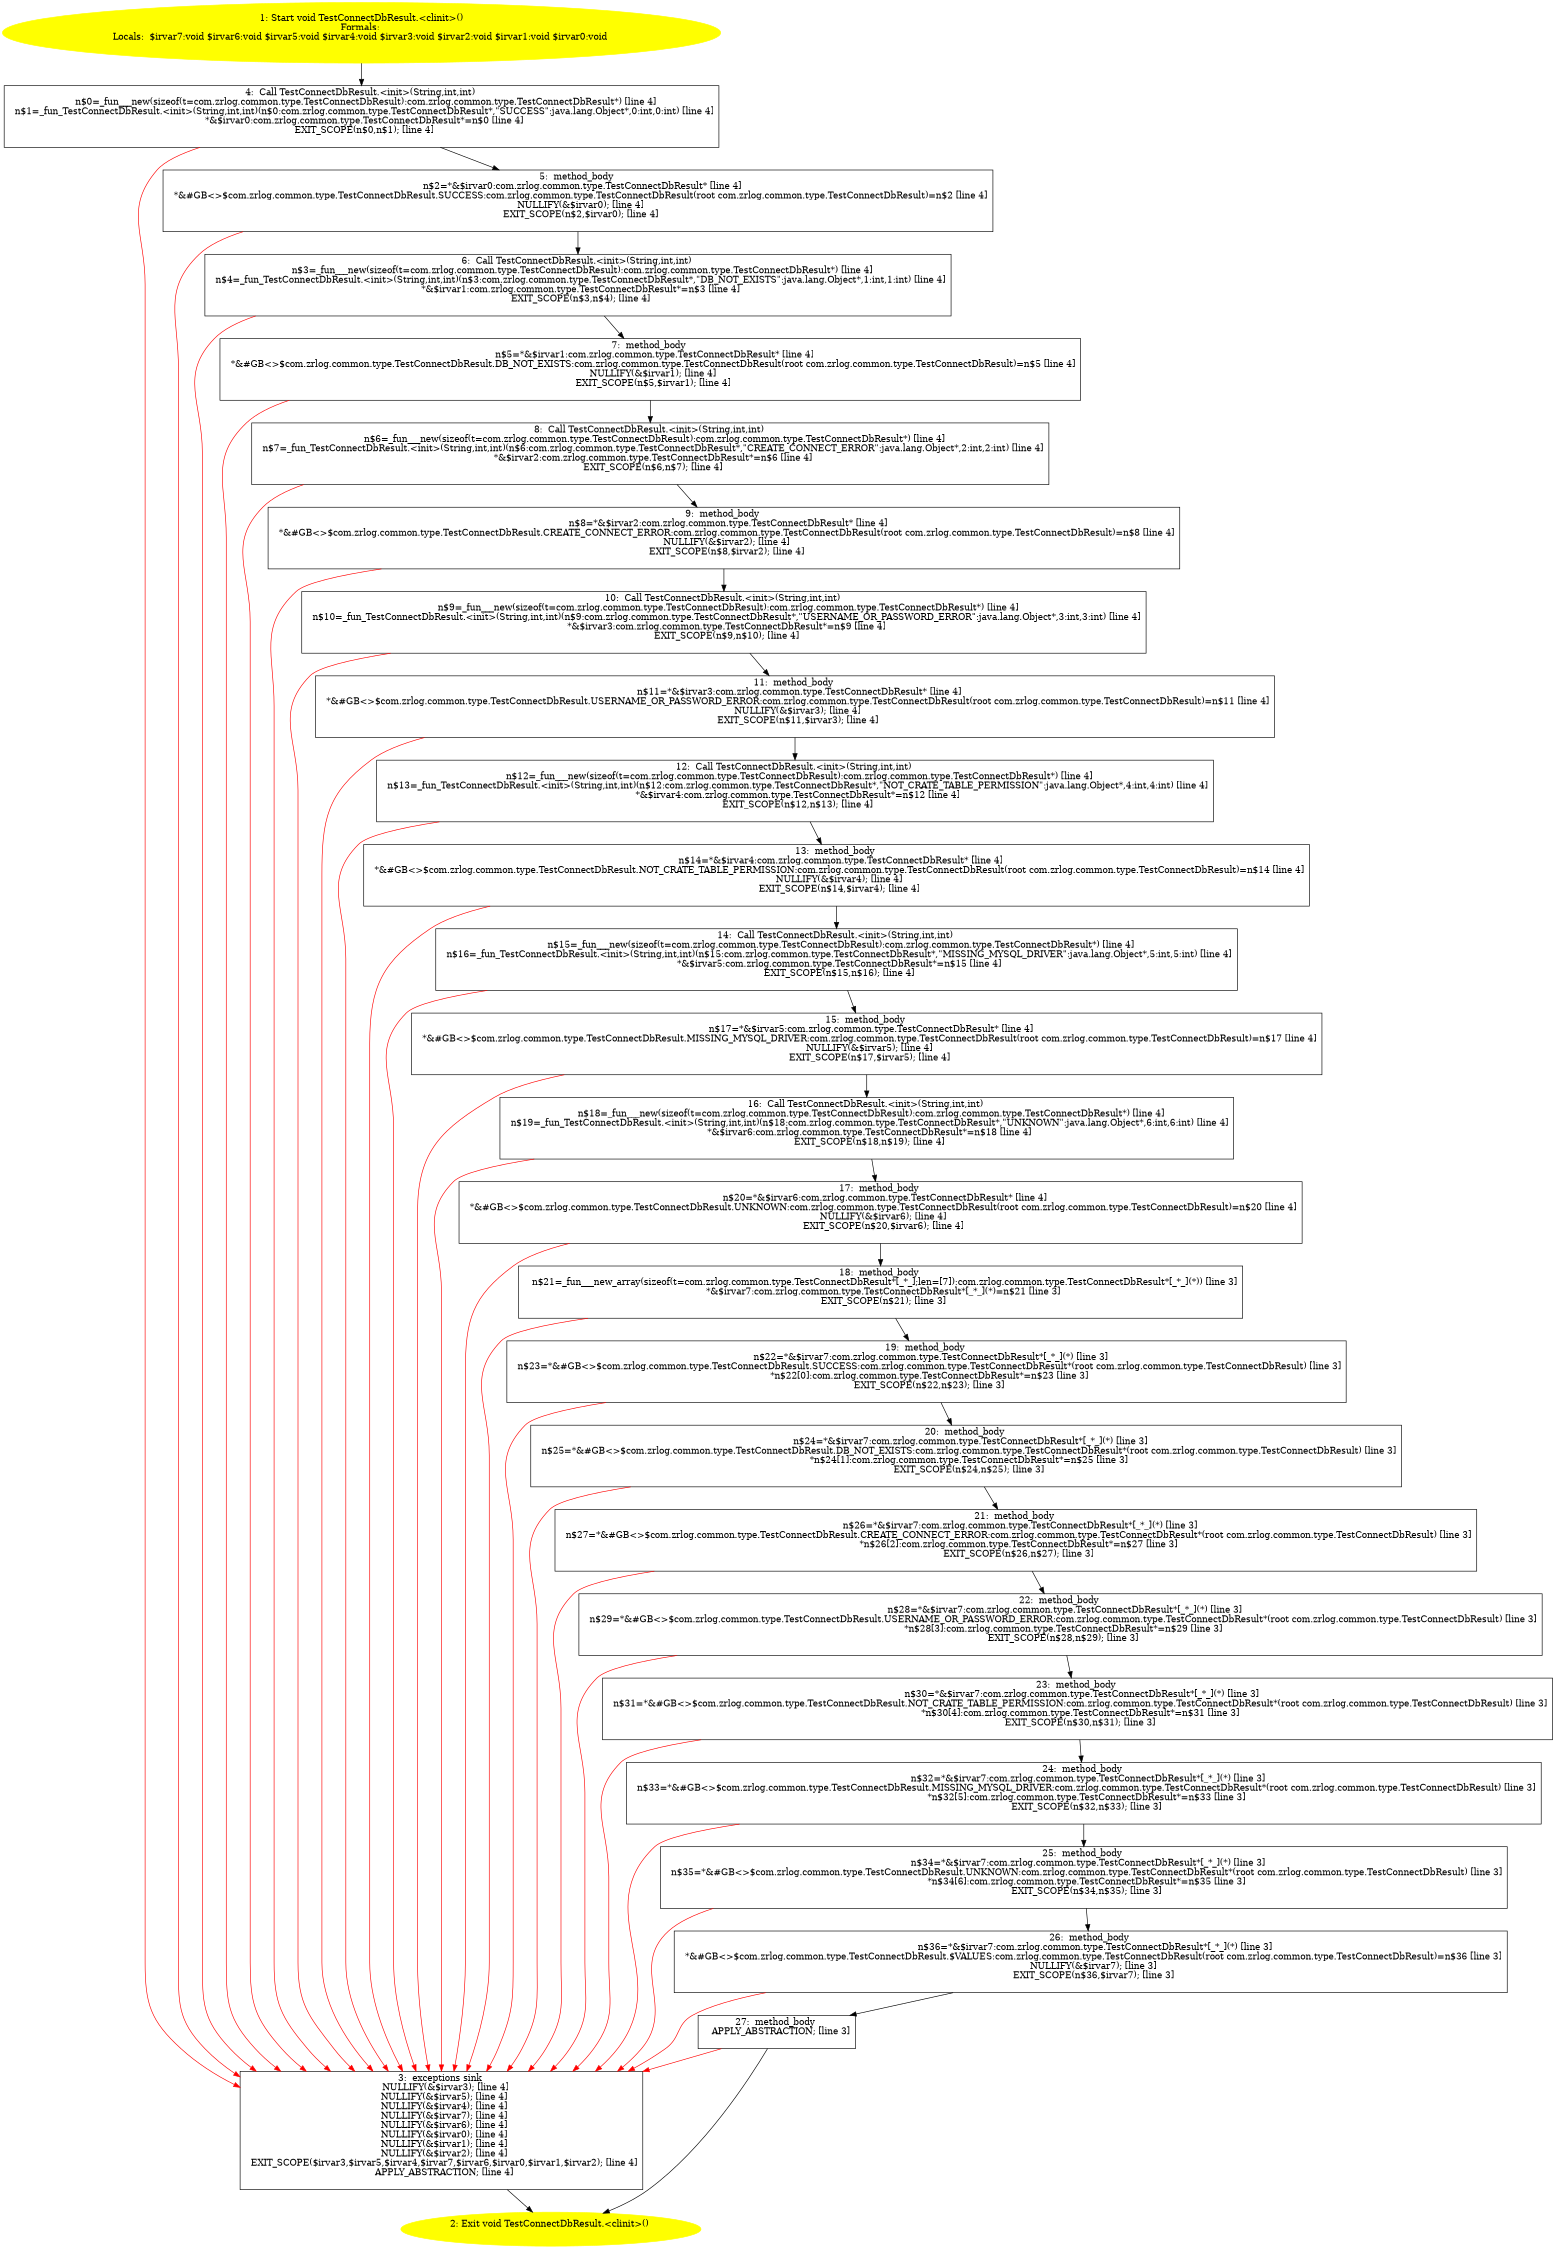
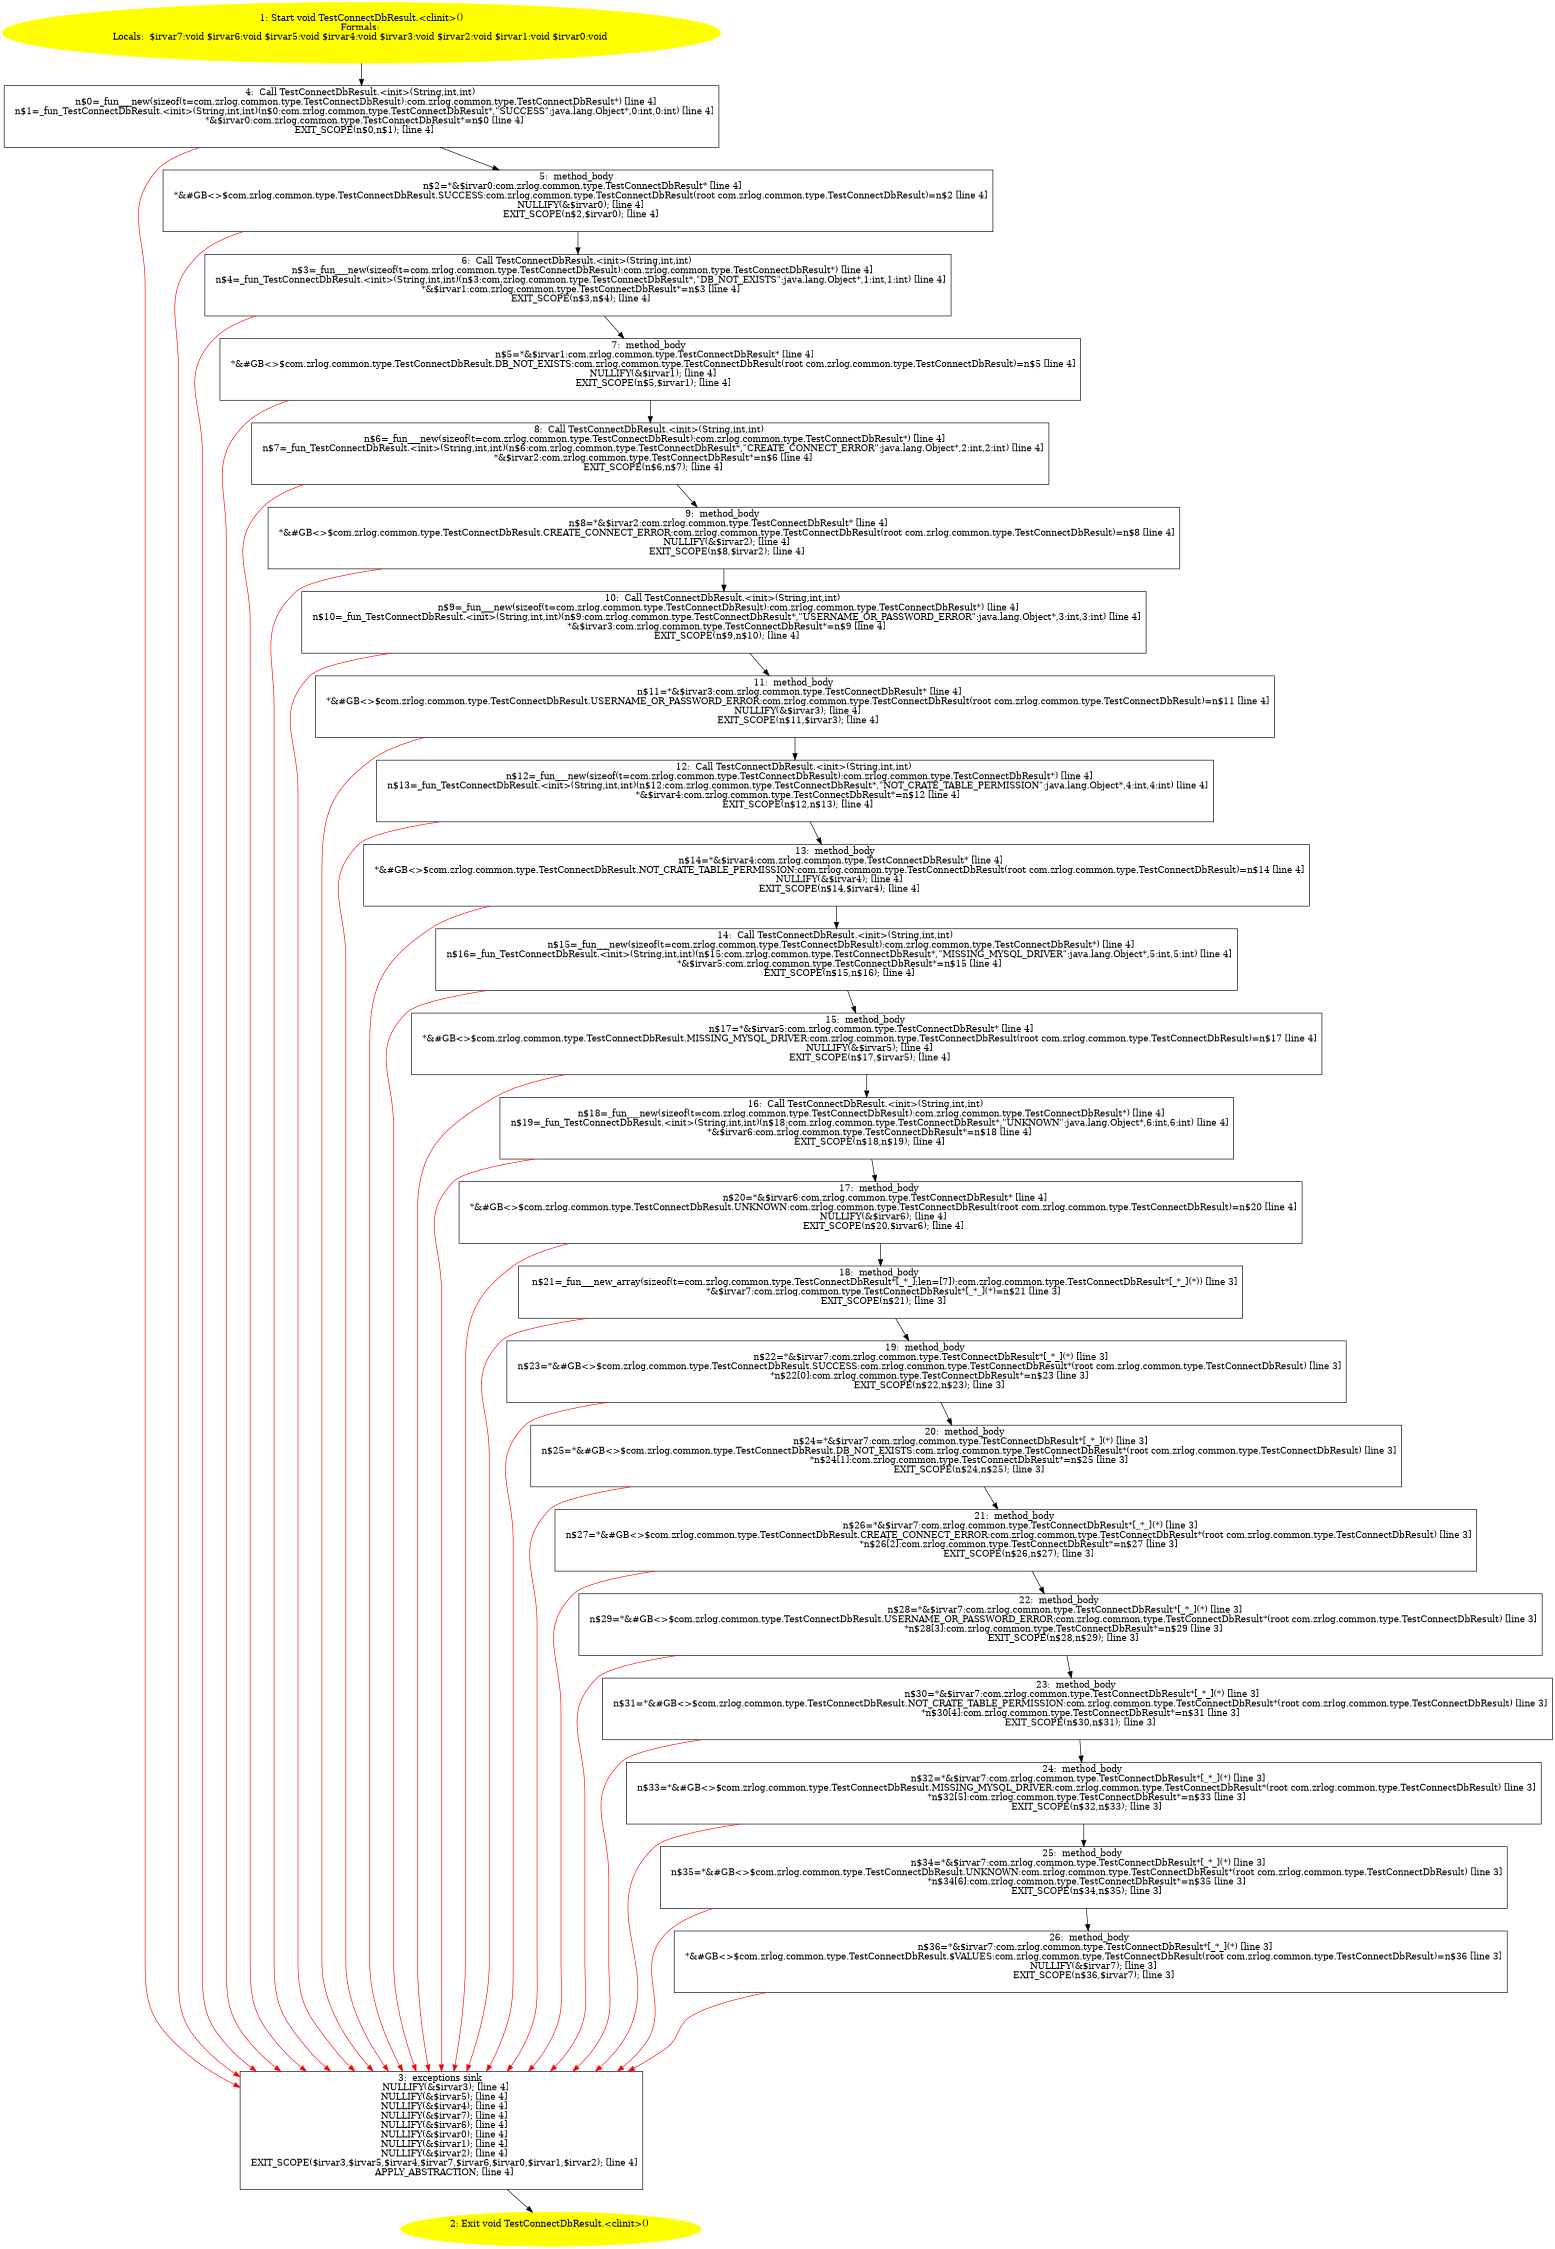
node "27:  method_body APPLY_ABSTRACTION; [line 3]": removed
